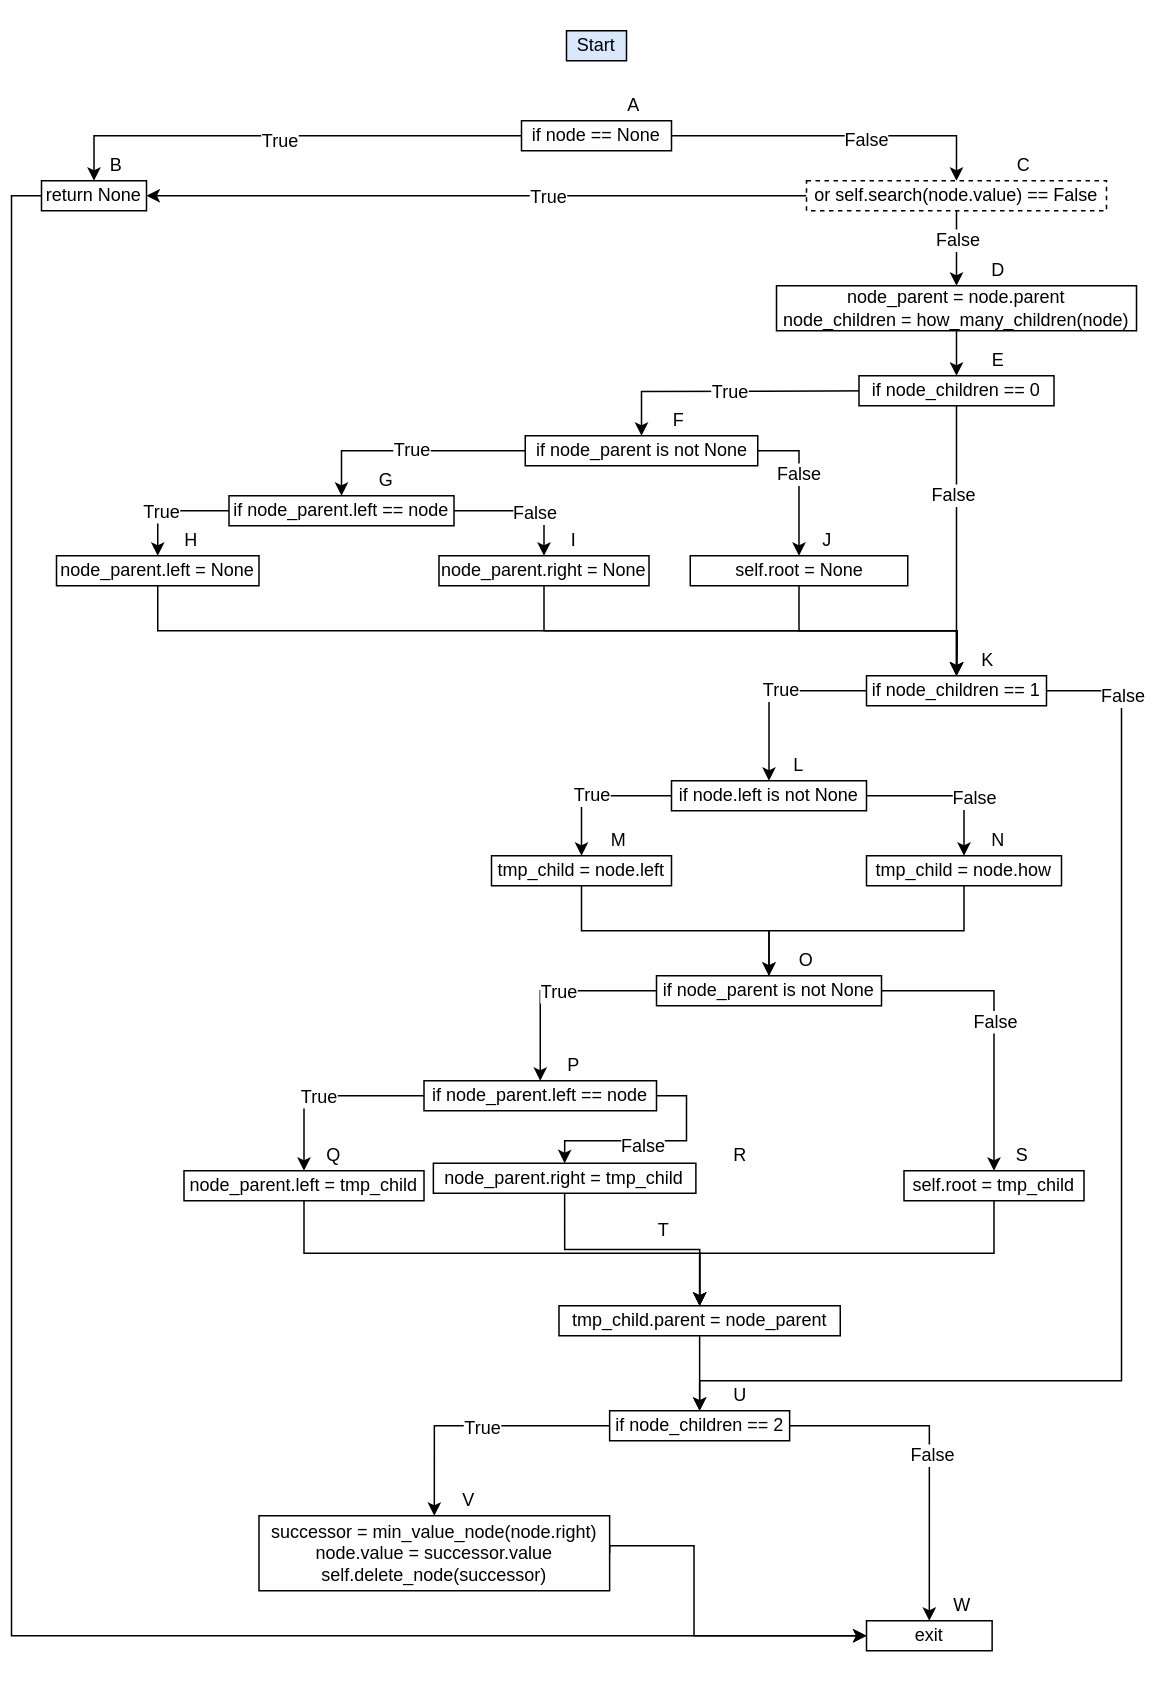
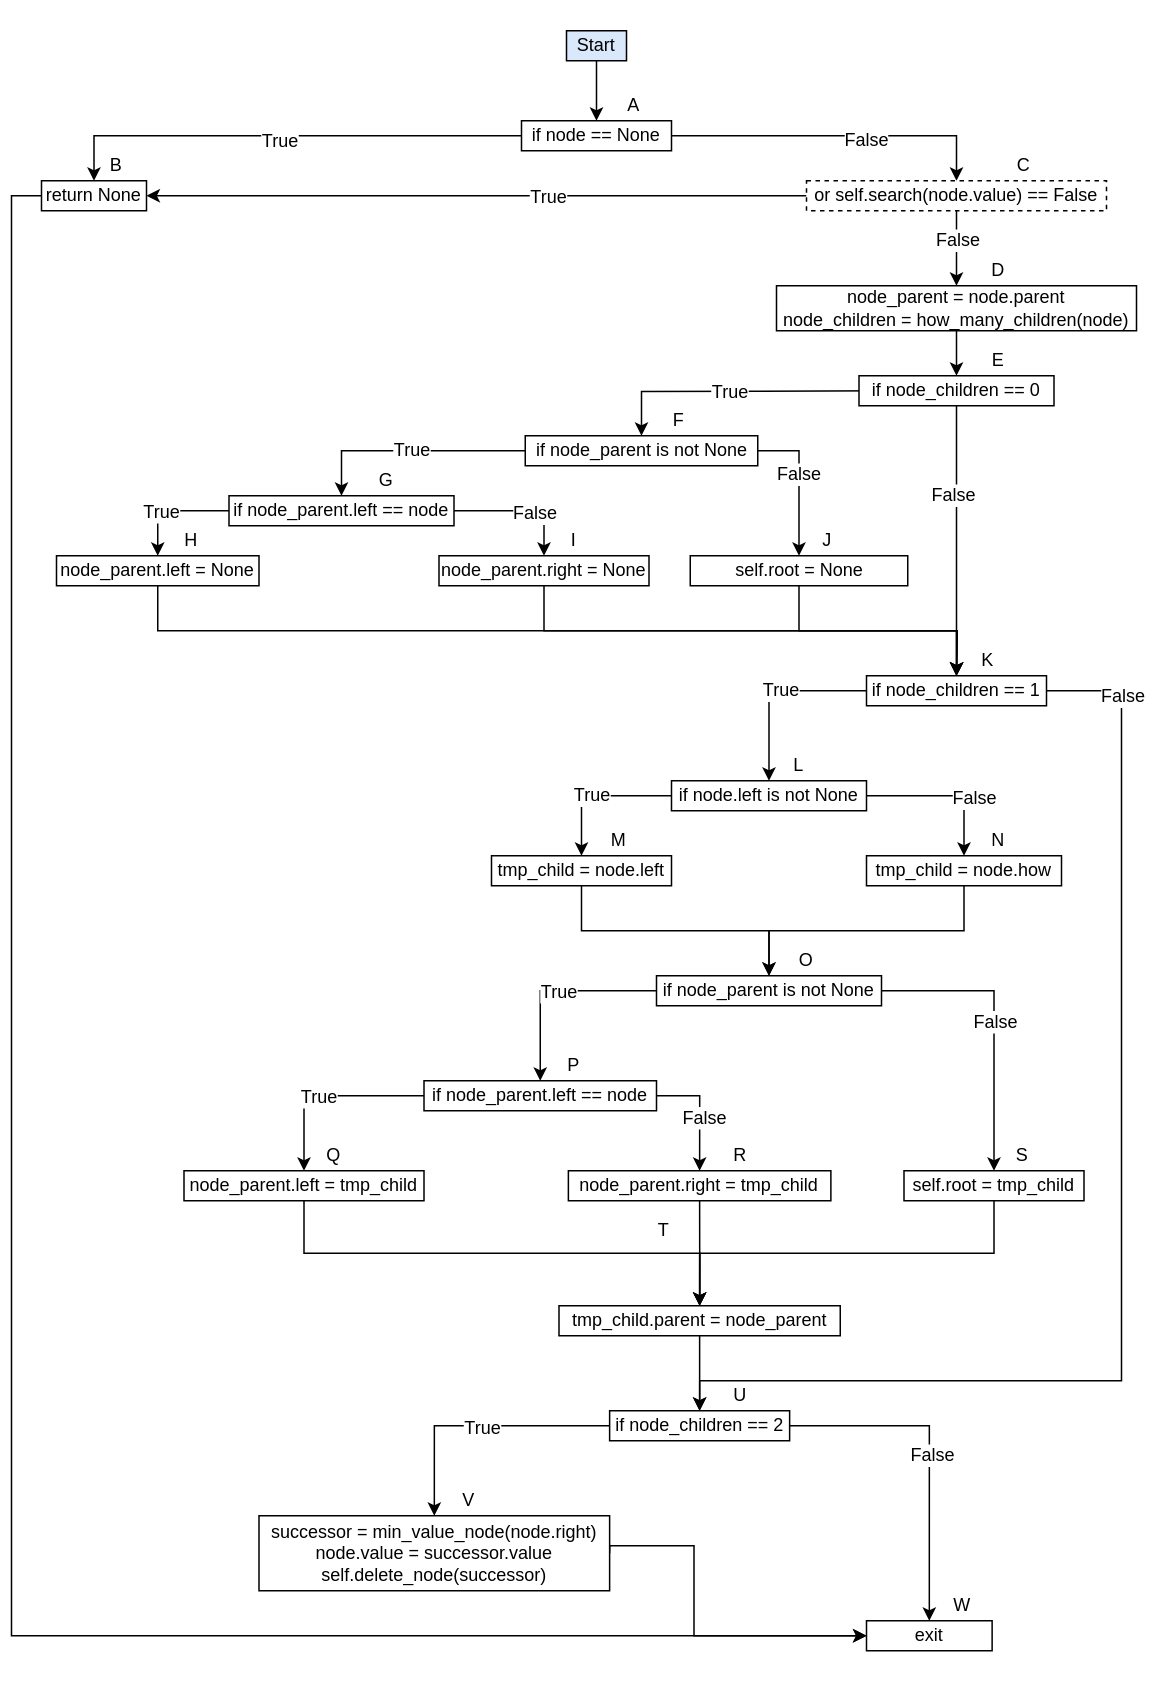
edge "Start" -> "if node == None": added
node "node_parent.right = tmp_child": moved (564, 1178) -> (699, 1186)
